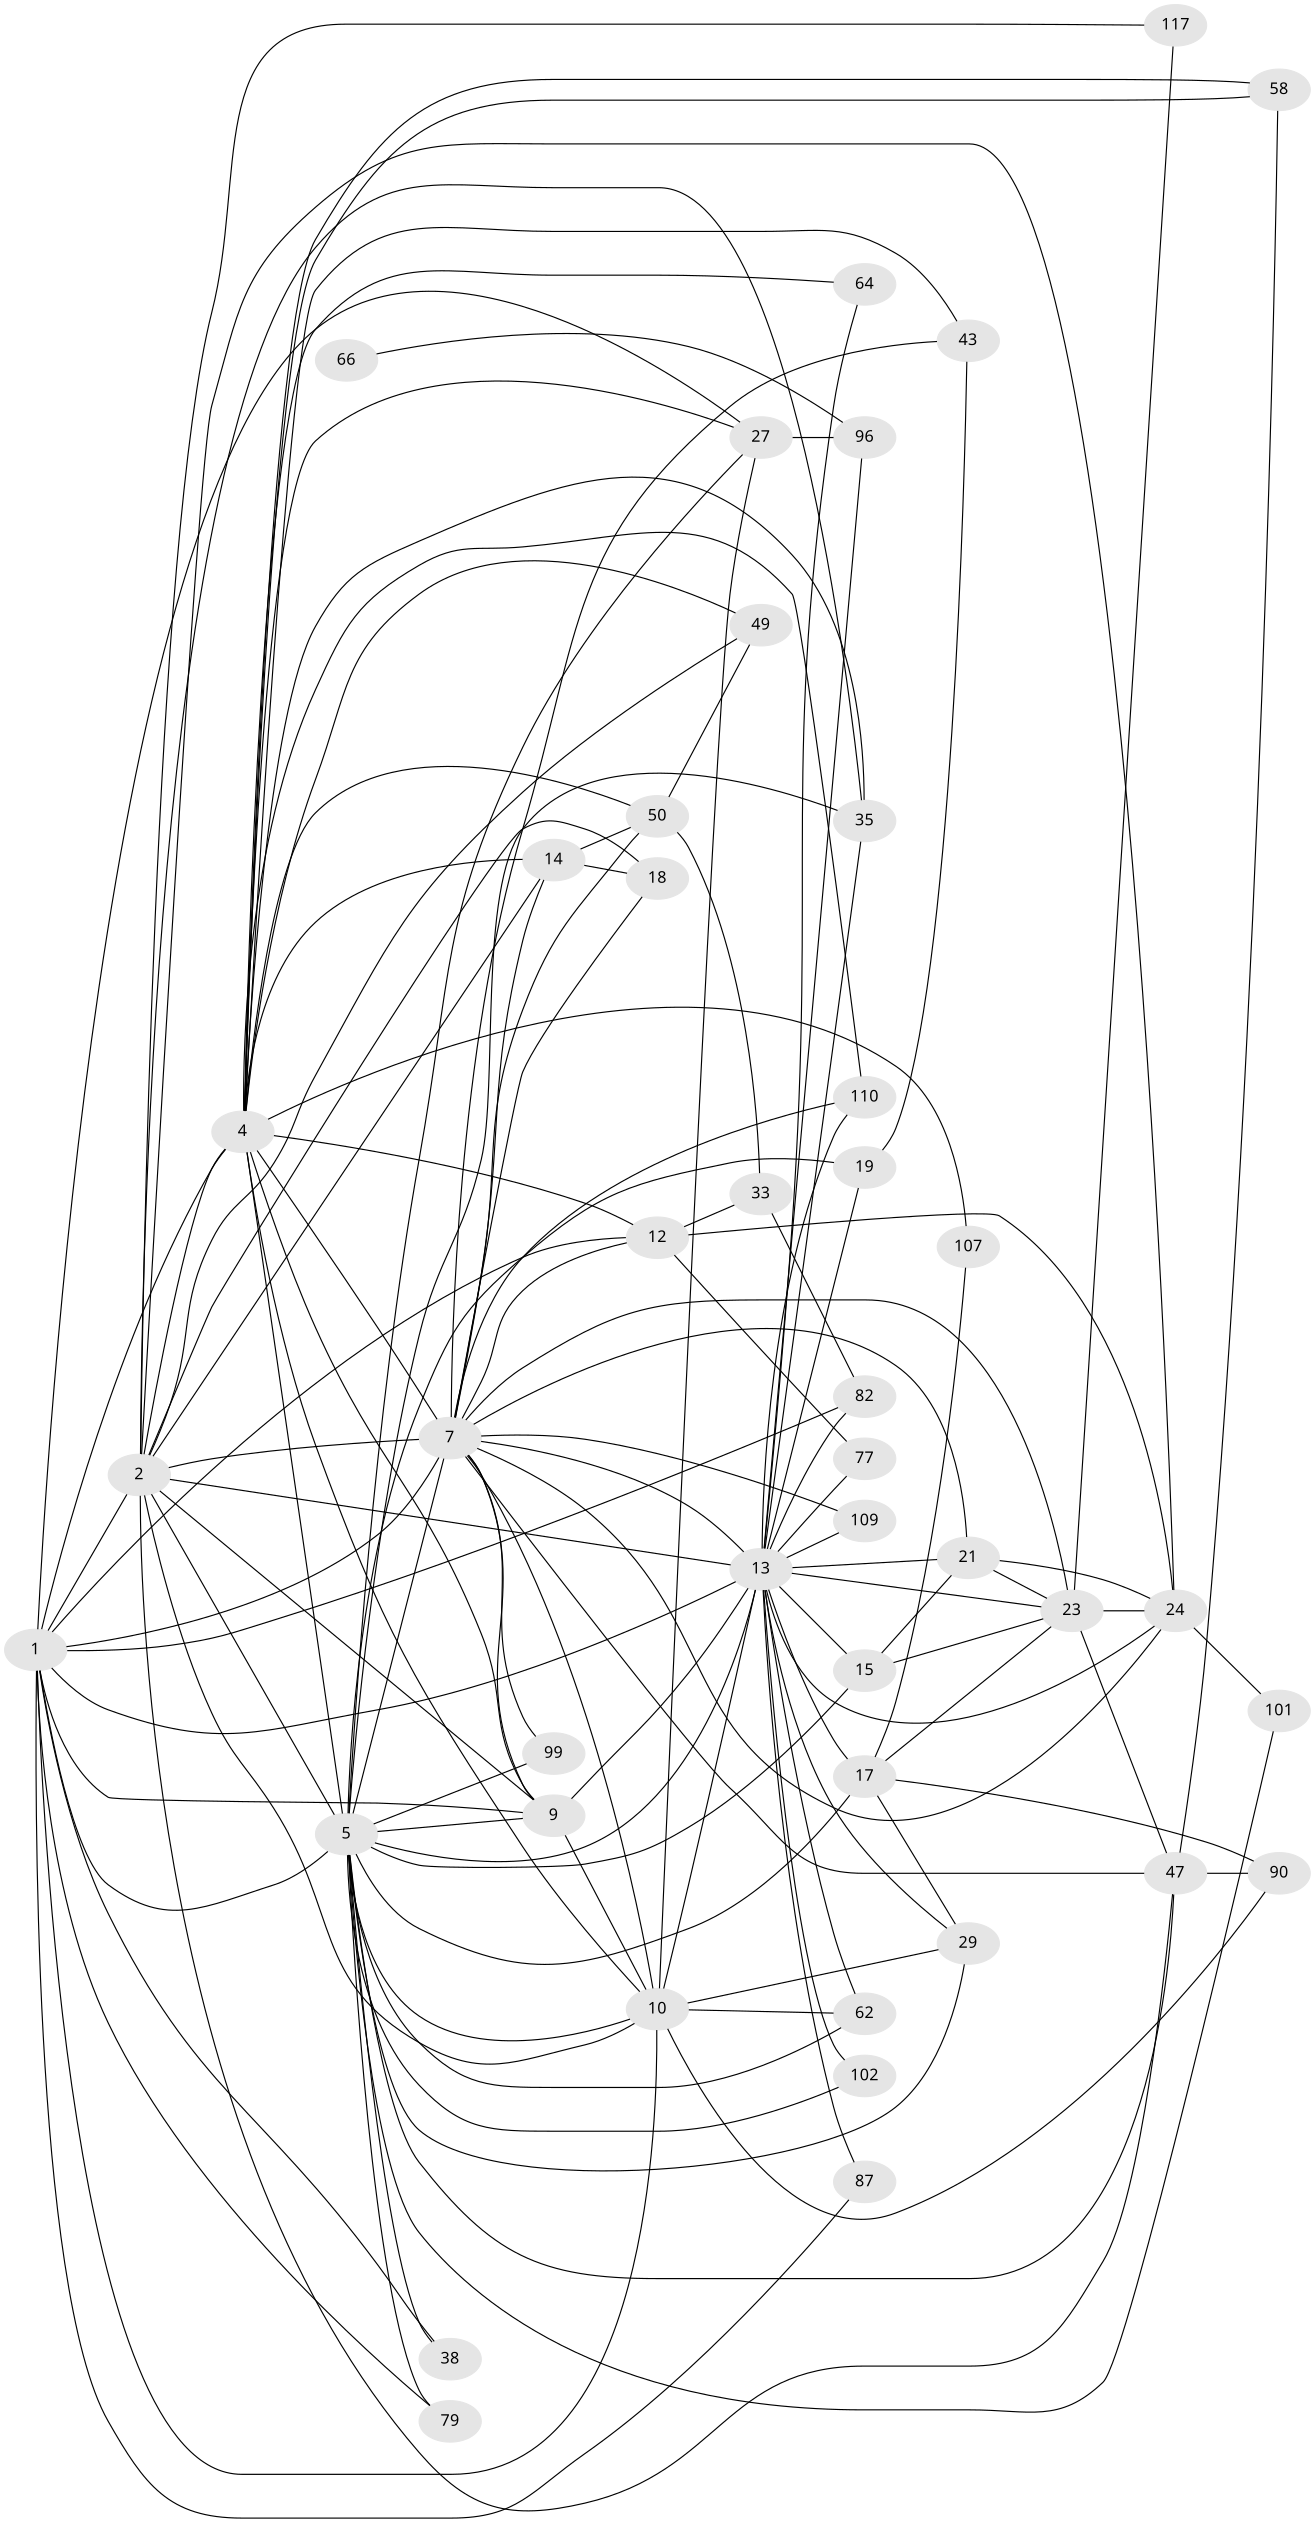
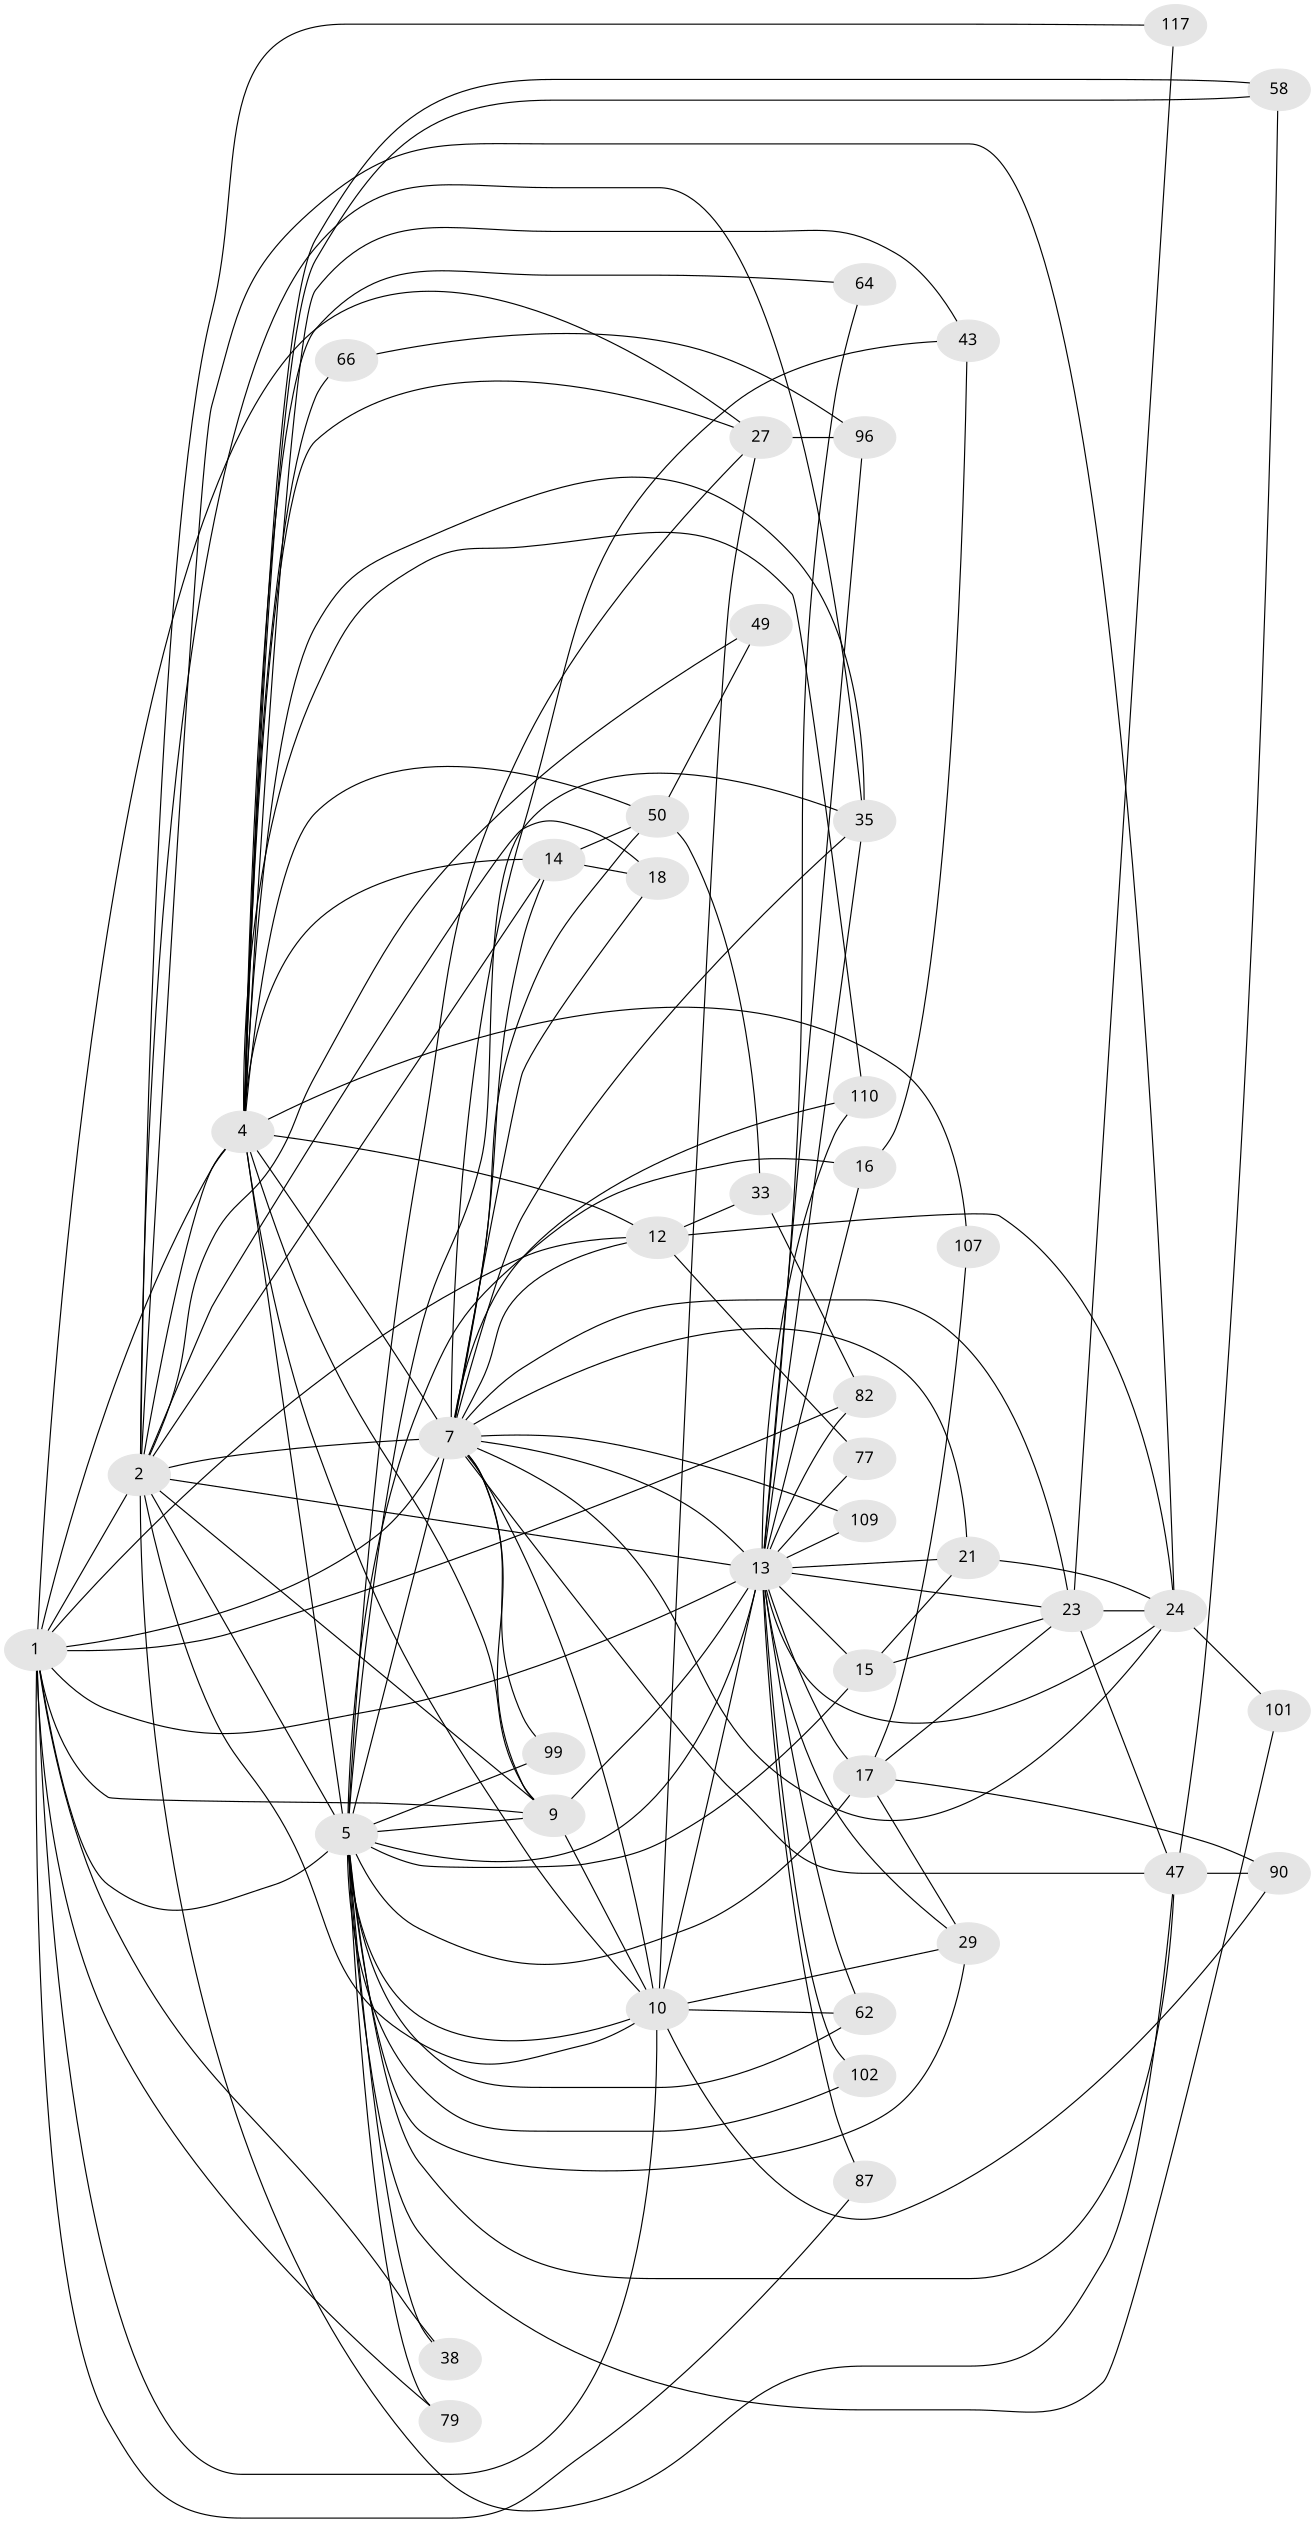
edge "49" -- "4": now "66" -- "4"
edge "35" -- "7": added
node "19": label "19" -> "16"
edge "21" -- "23": removed
